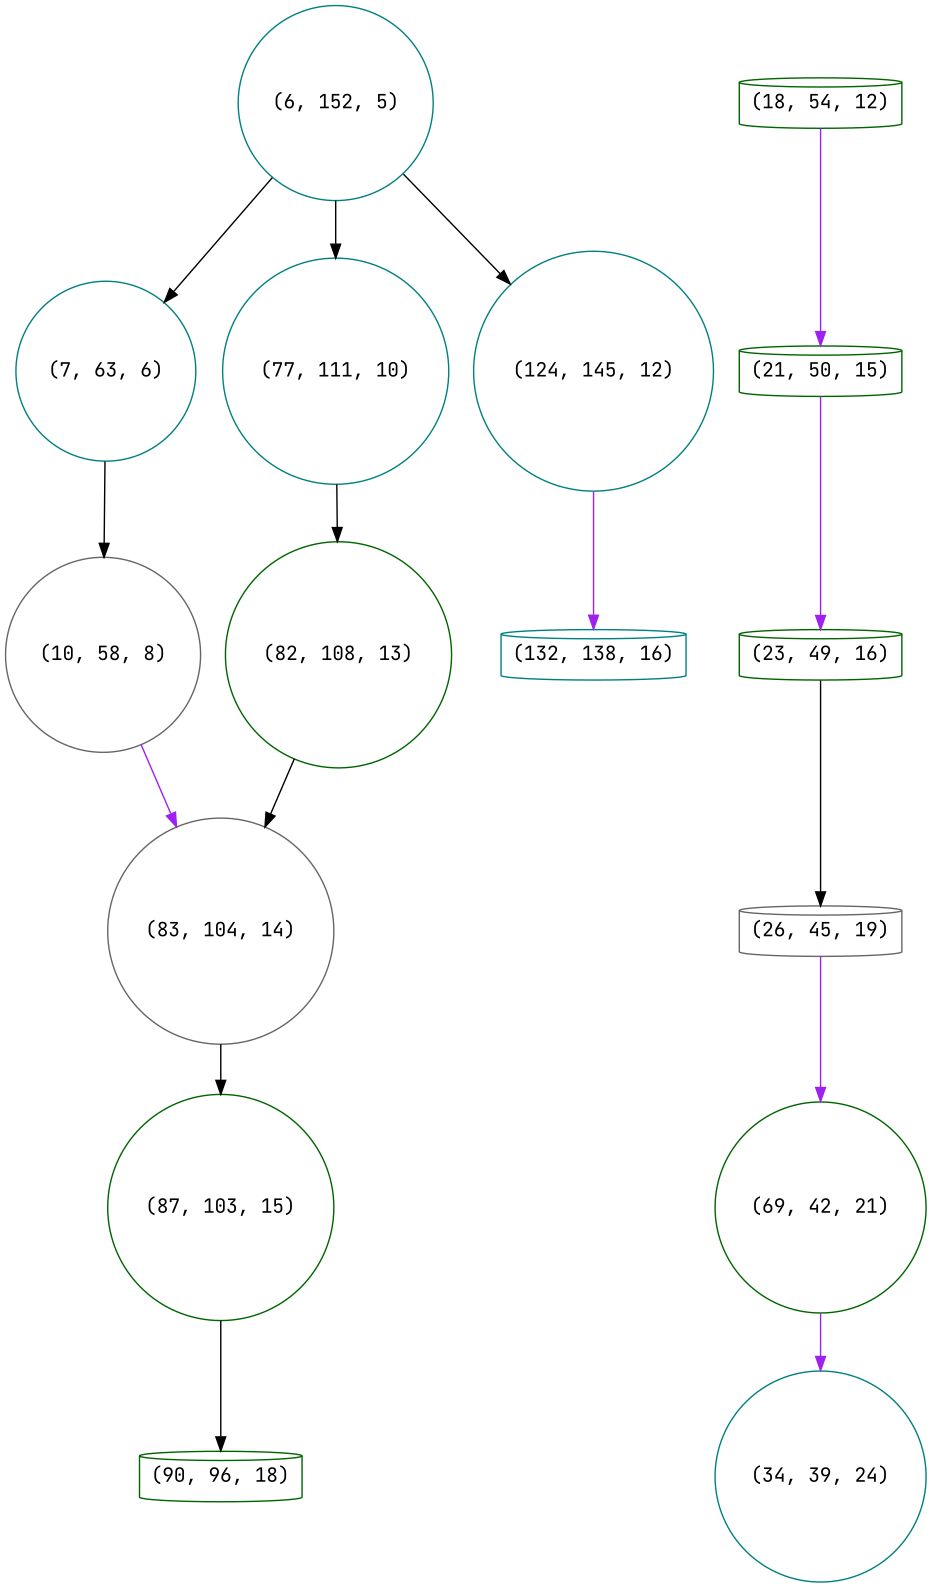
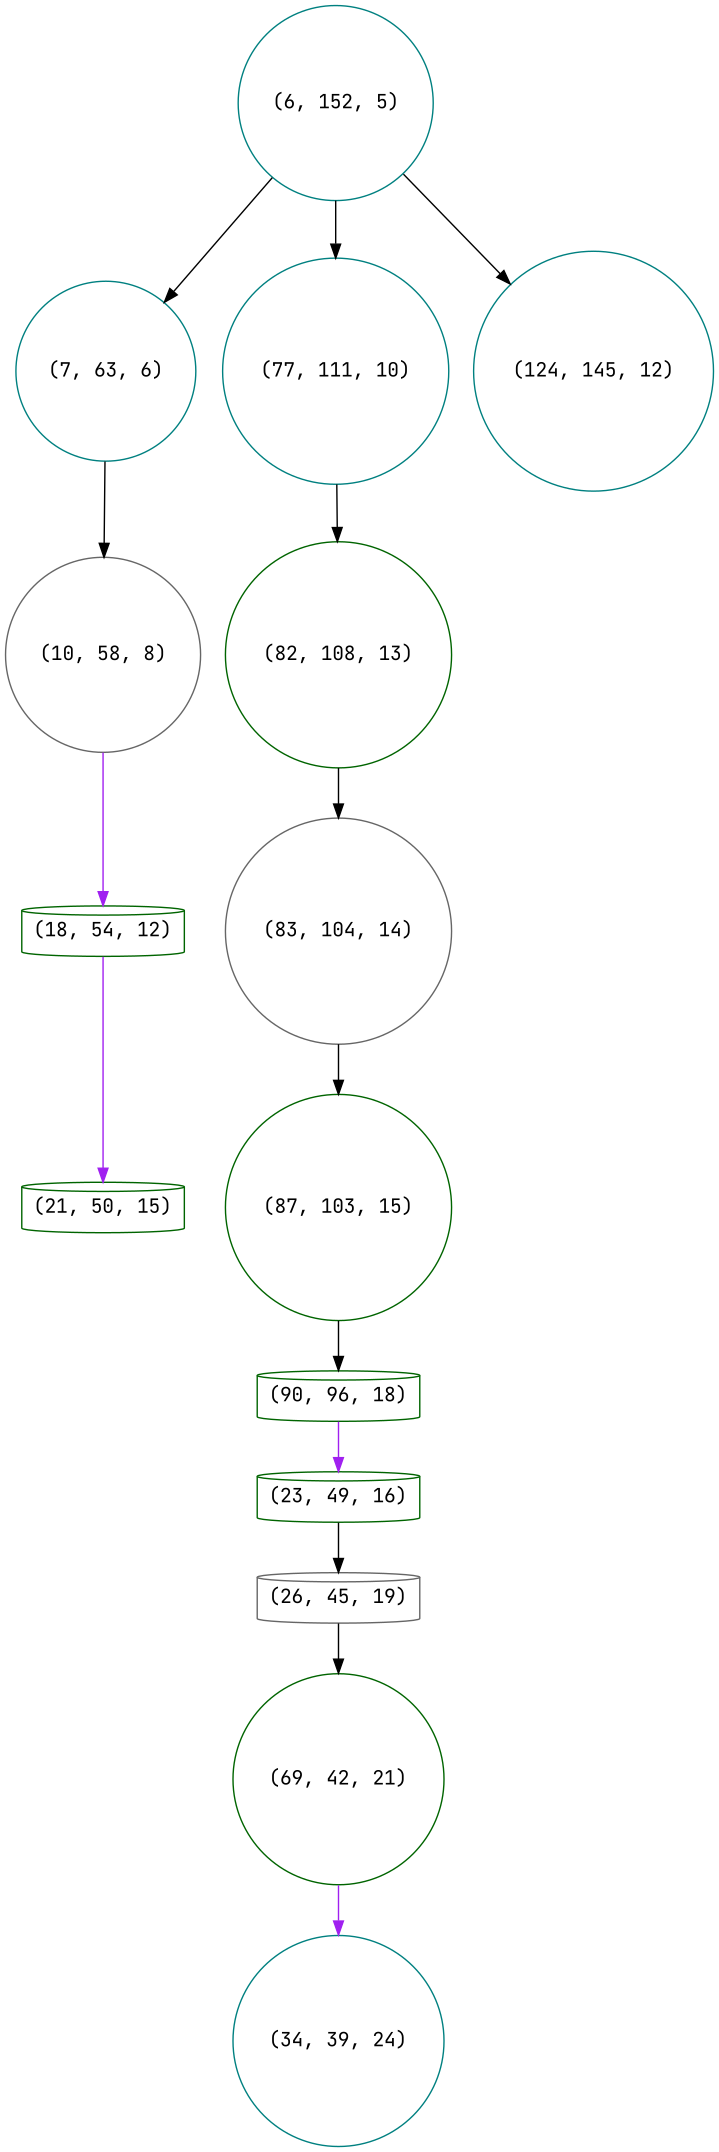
edge "(21, 50, 15)" -> "(23, 49, 16)": now "(90, 96, 18)" -> "(23, 49, 16)"
node "(132, 138, 16)": removed
edge "(10, 58, 8)" -> "(83, 104, 14)": now "(10, 58, 8)" -> "(18, 54, 12)"
edge "(26, 45, 19)" -> "(69, 42, 21)": color purple -> black
